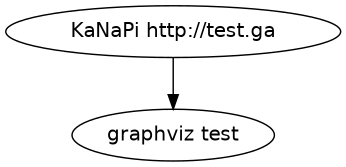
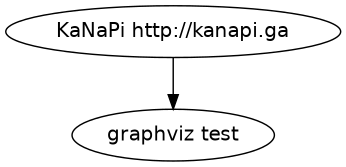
node "KaNaPi http://test.ga": label "KaNaPi http://test.ga" -> "KaNaPi http://kanapi.ga"
